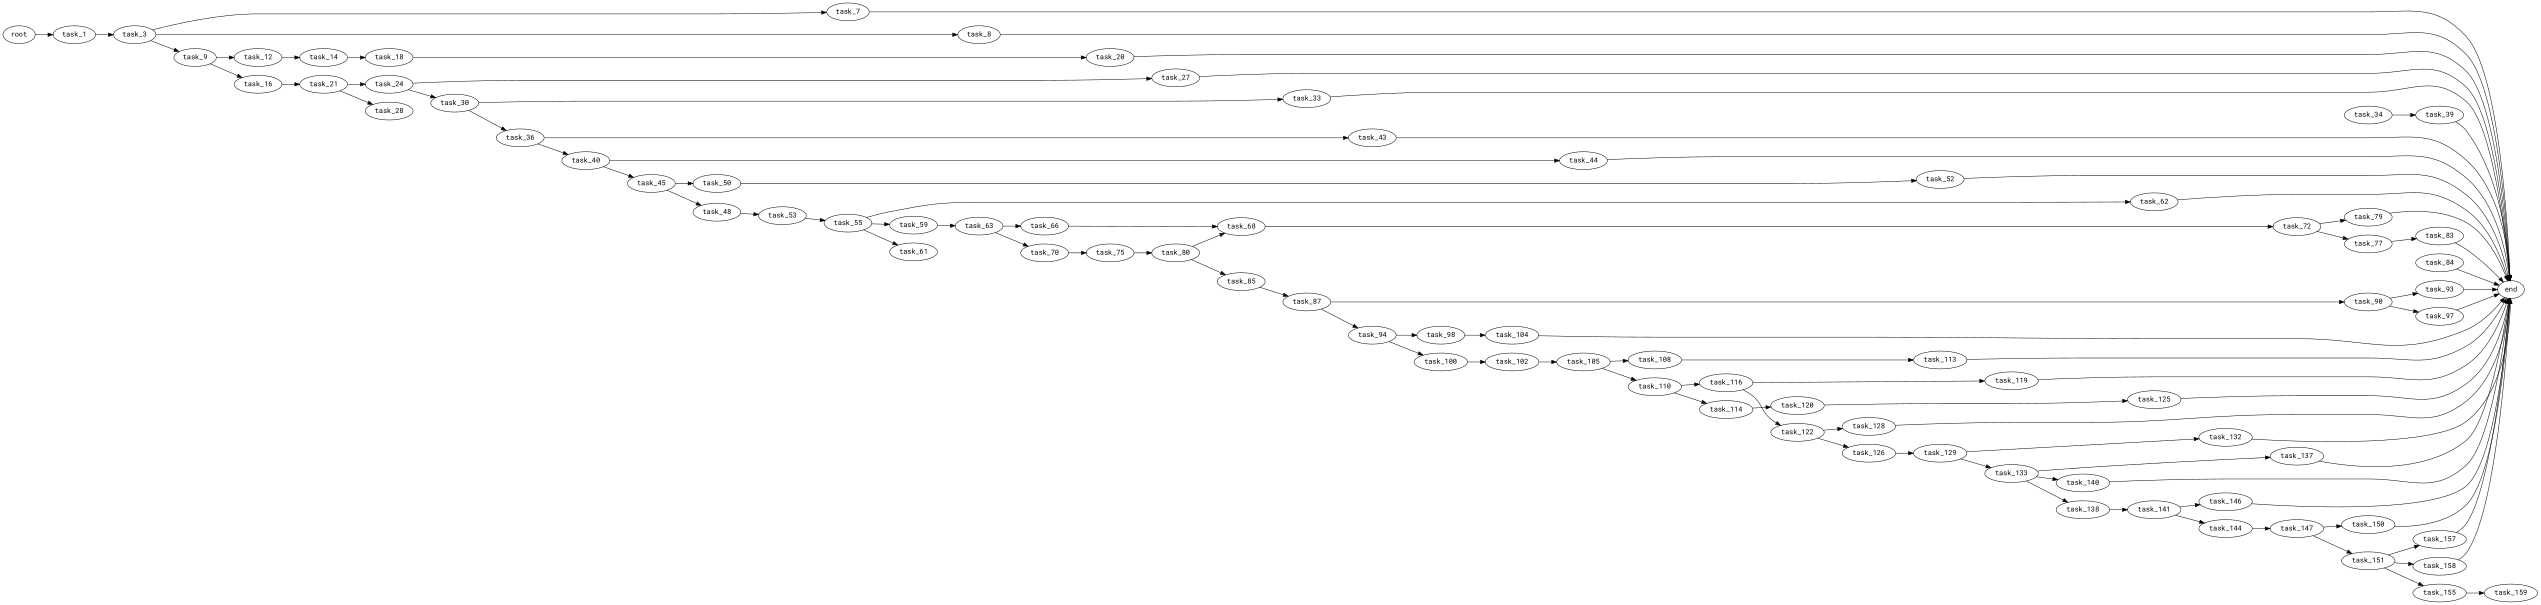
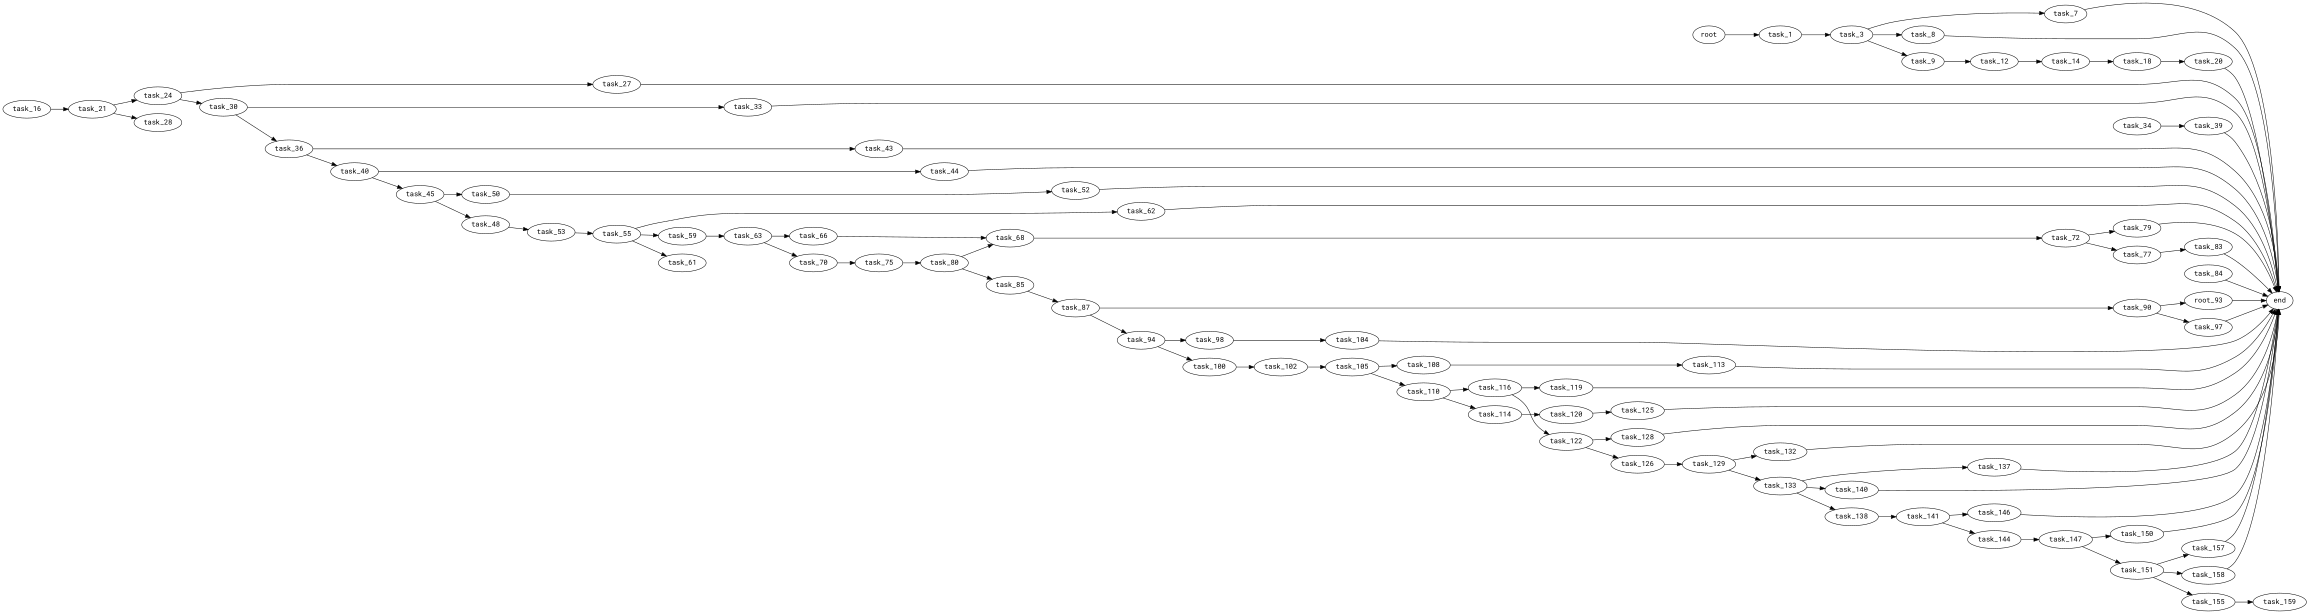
edge "task_9" -> "task_16": removed
node "task_93": label "task_93" -> "root_93"
